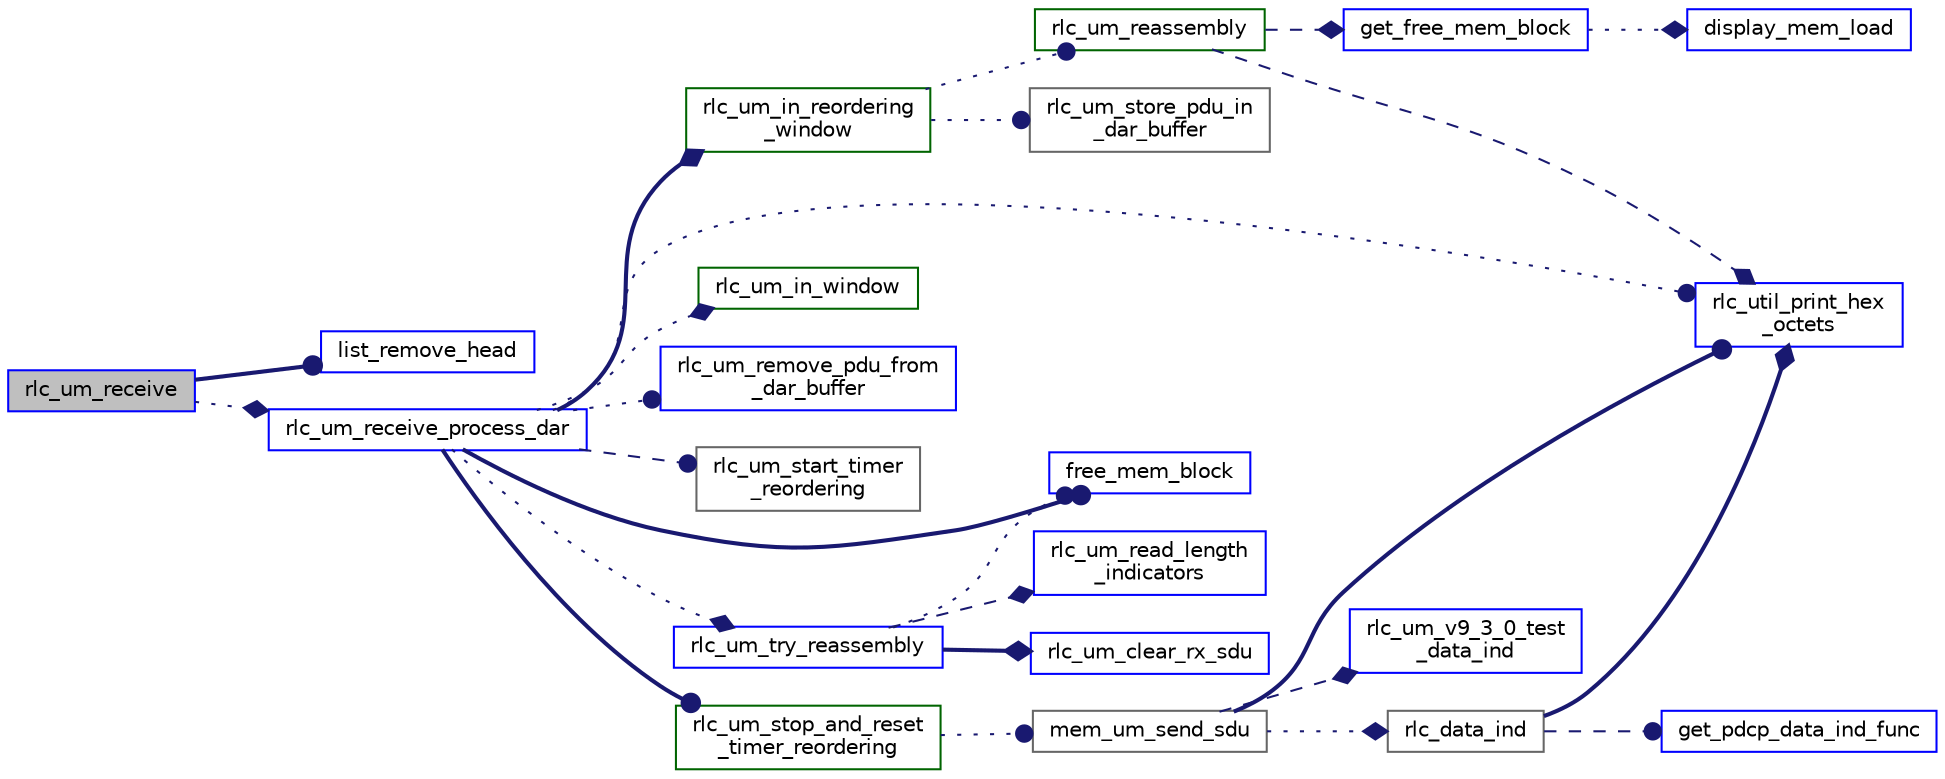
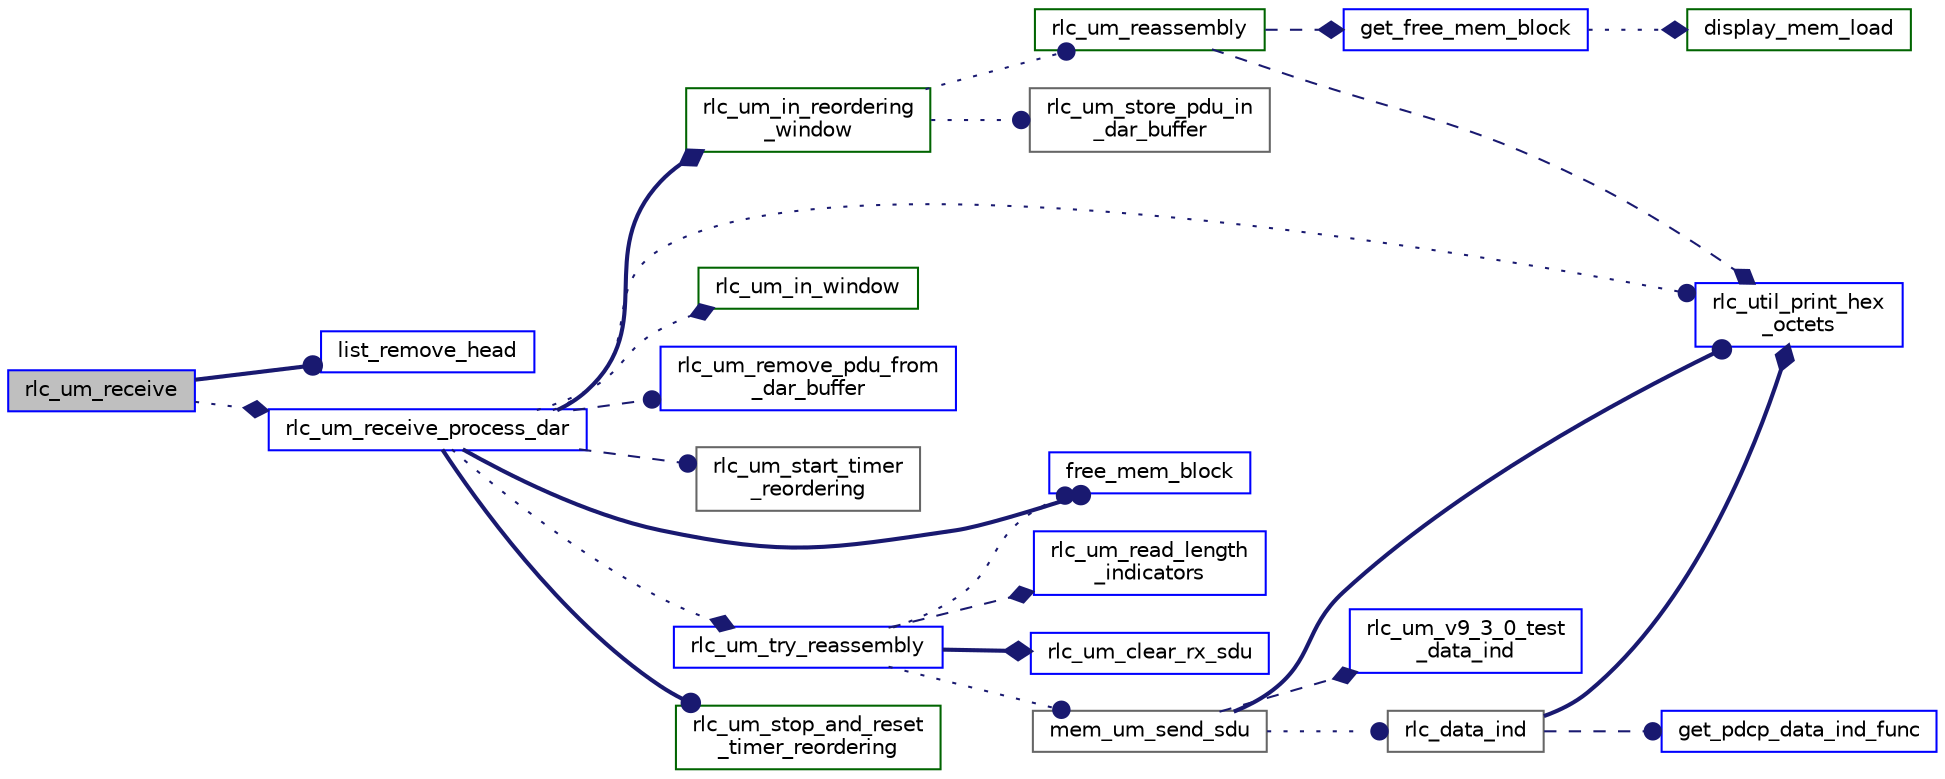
node "display_mem_load": color blue -> darkgreen
edge "rlc_um_receive_process_dar" -> "rlc_um_remove_pdu_from _dar_buffer": style dotted -> dashed
edge "mem_um_send_sdu" -> "rlc_data_ind": arrowhead diamond -> dot
edge "rlc_um_stop_and_reset _timer_reordering" -> "mem_um_send_sdu": now "rlc_um_try_reassembly" -> "mem_um_send_sdu"
